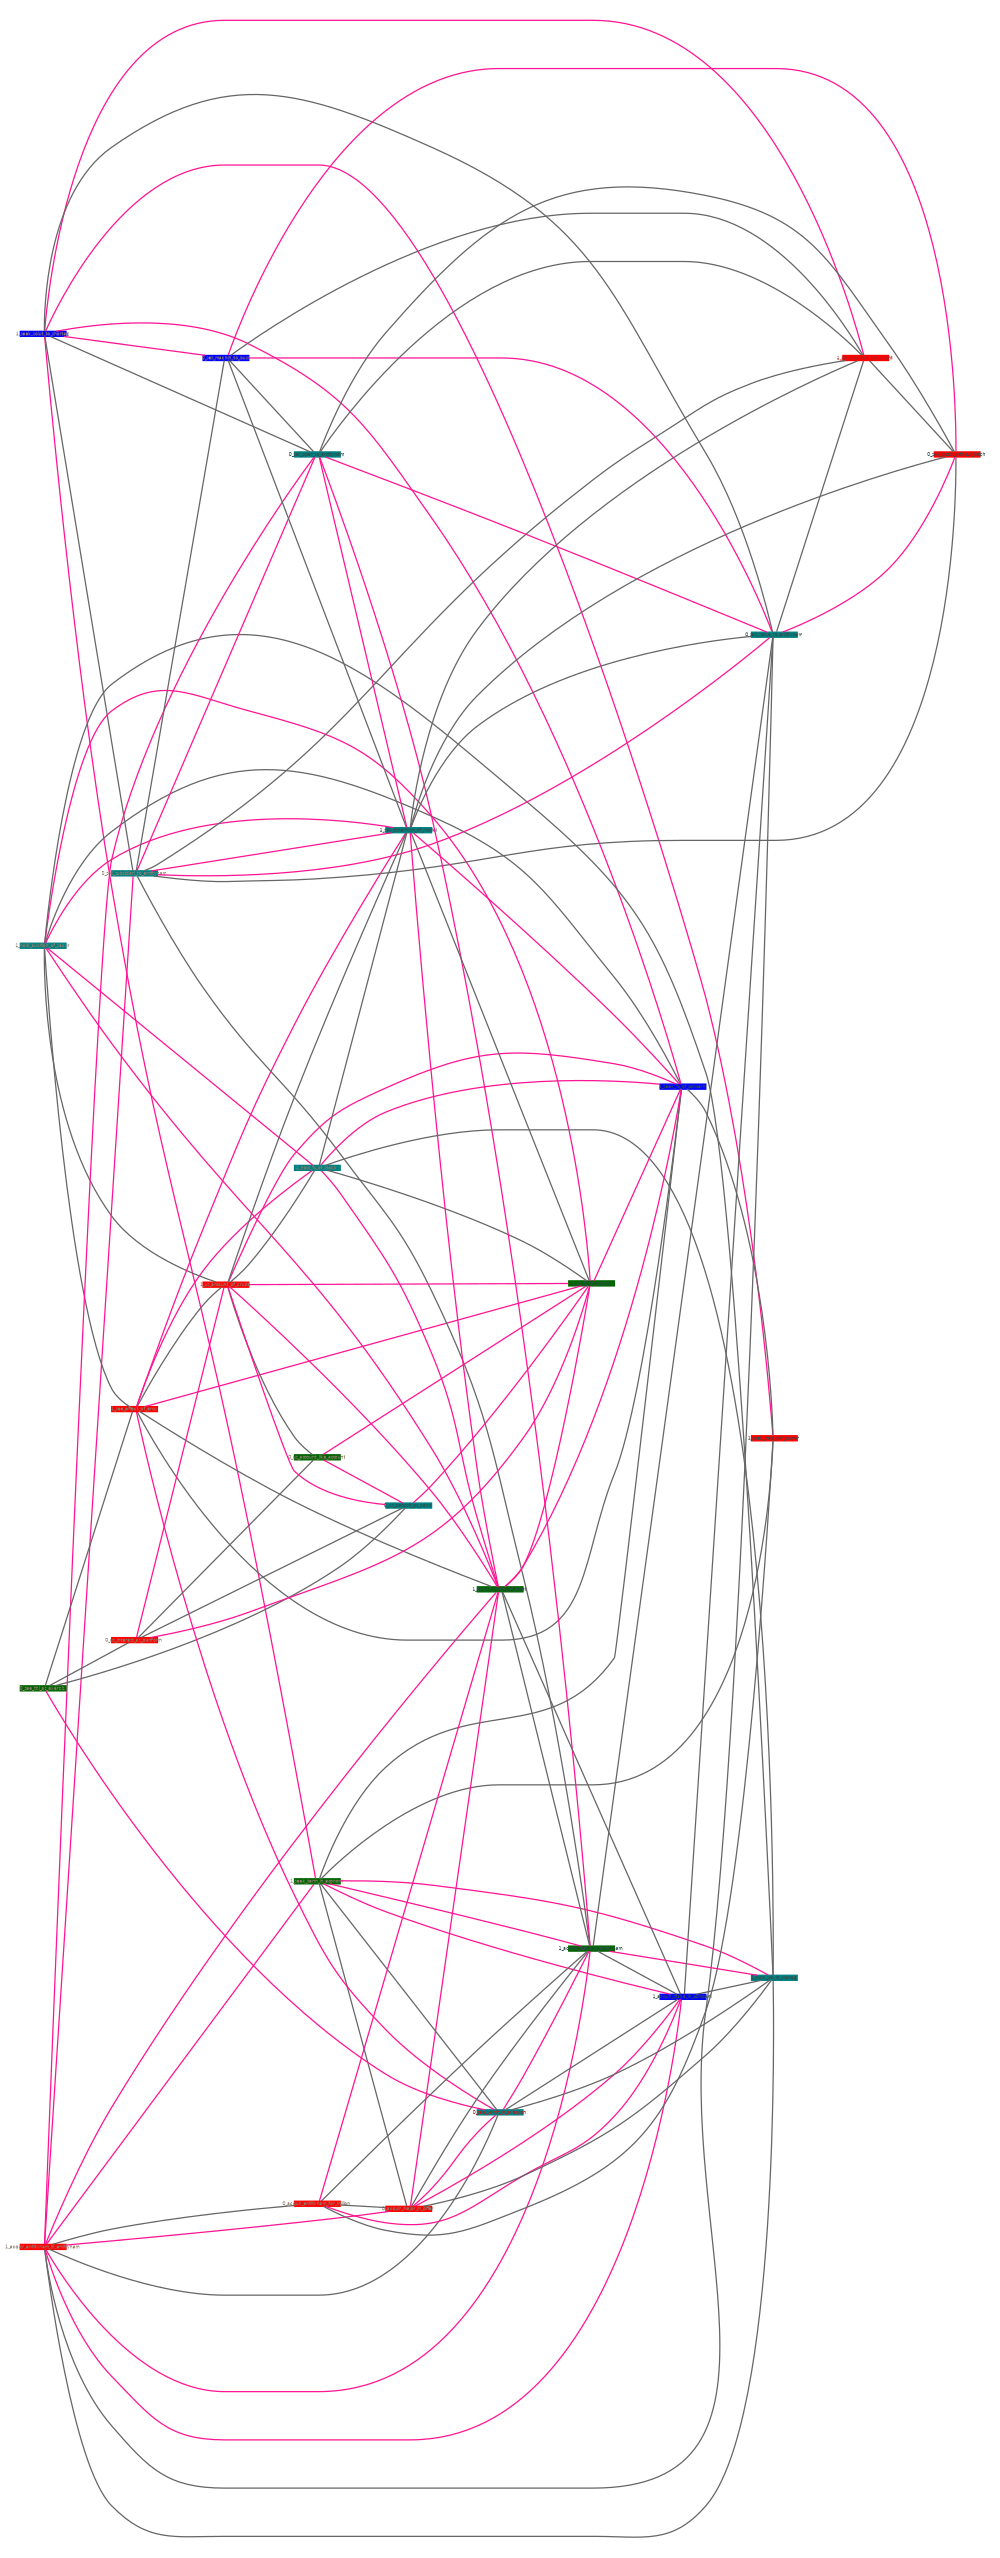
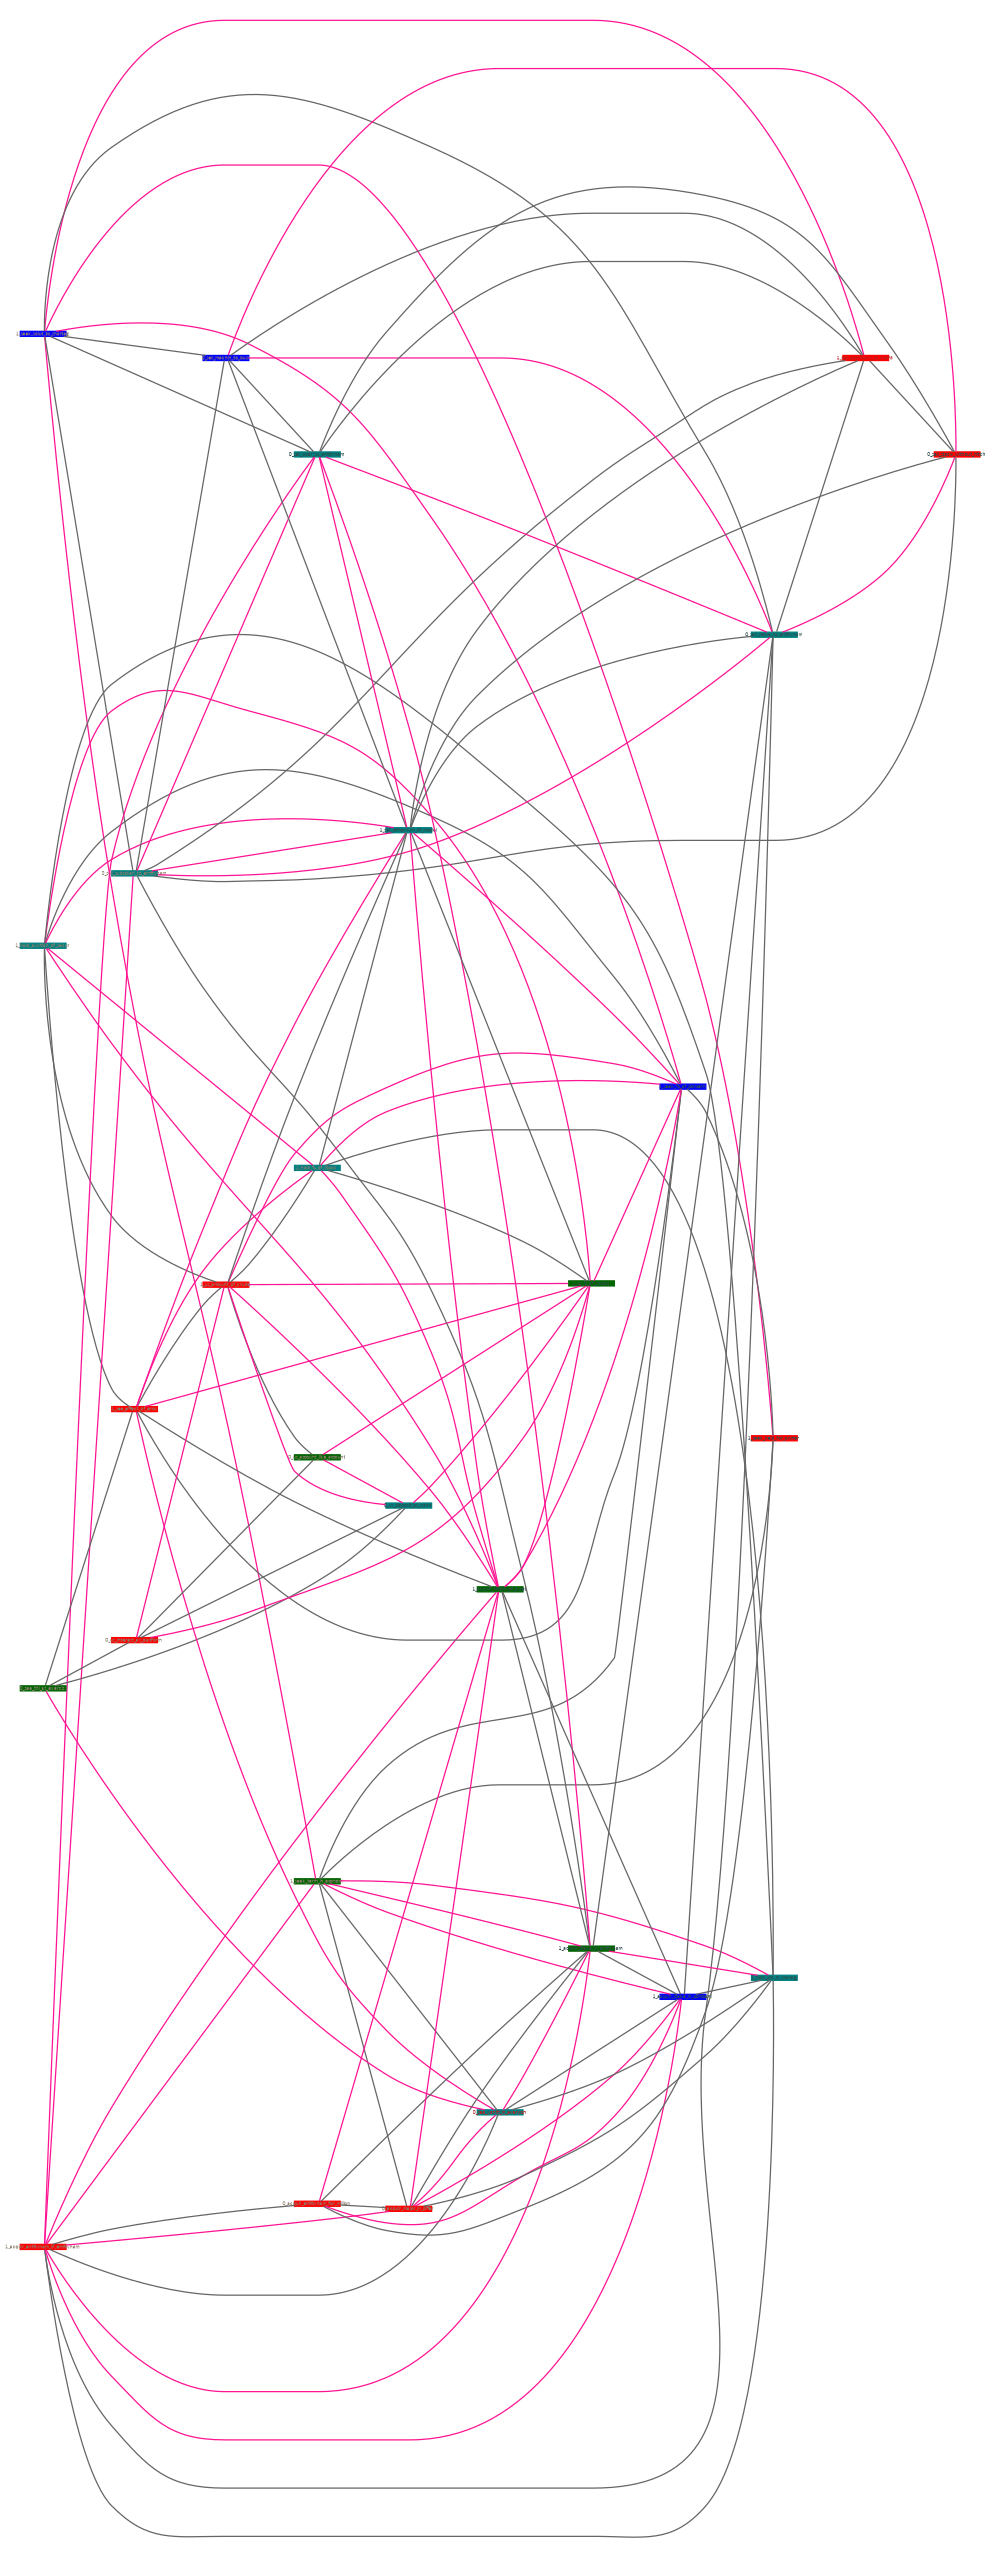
edge "1_seek_solut_to_shortag" -- "0_sell_machin_to_busi": color deeppink -> gray40
